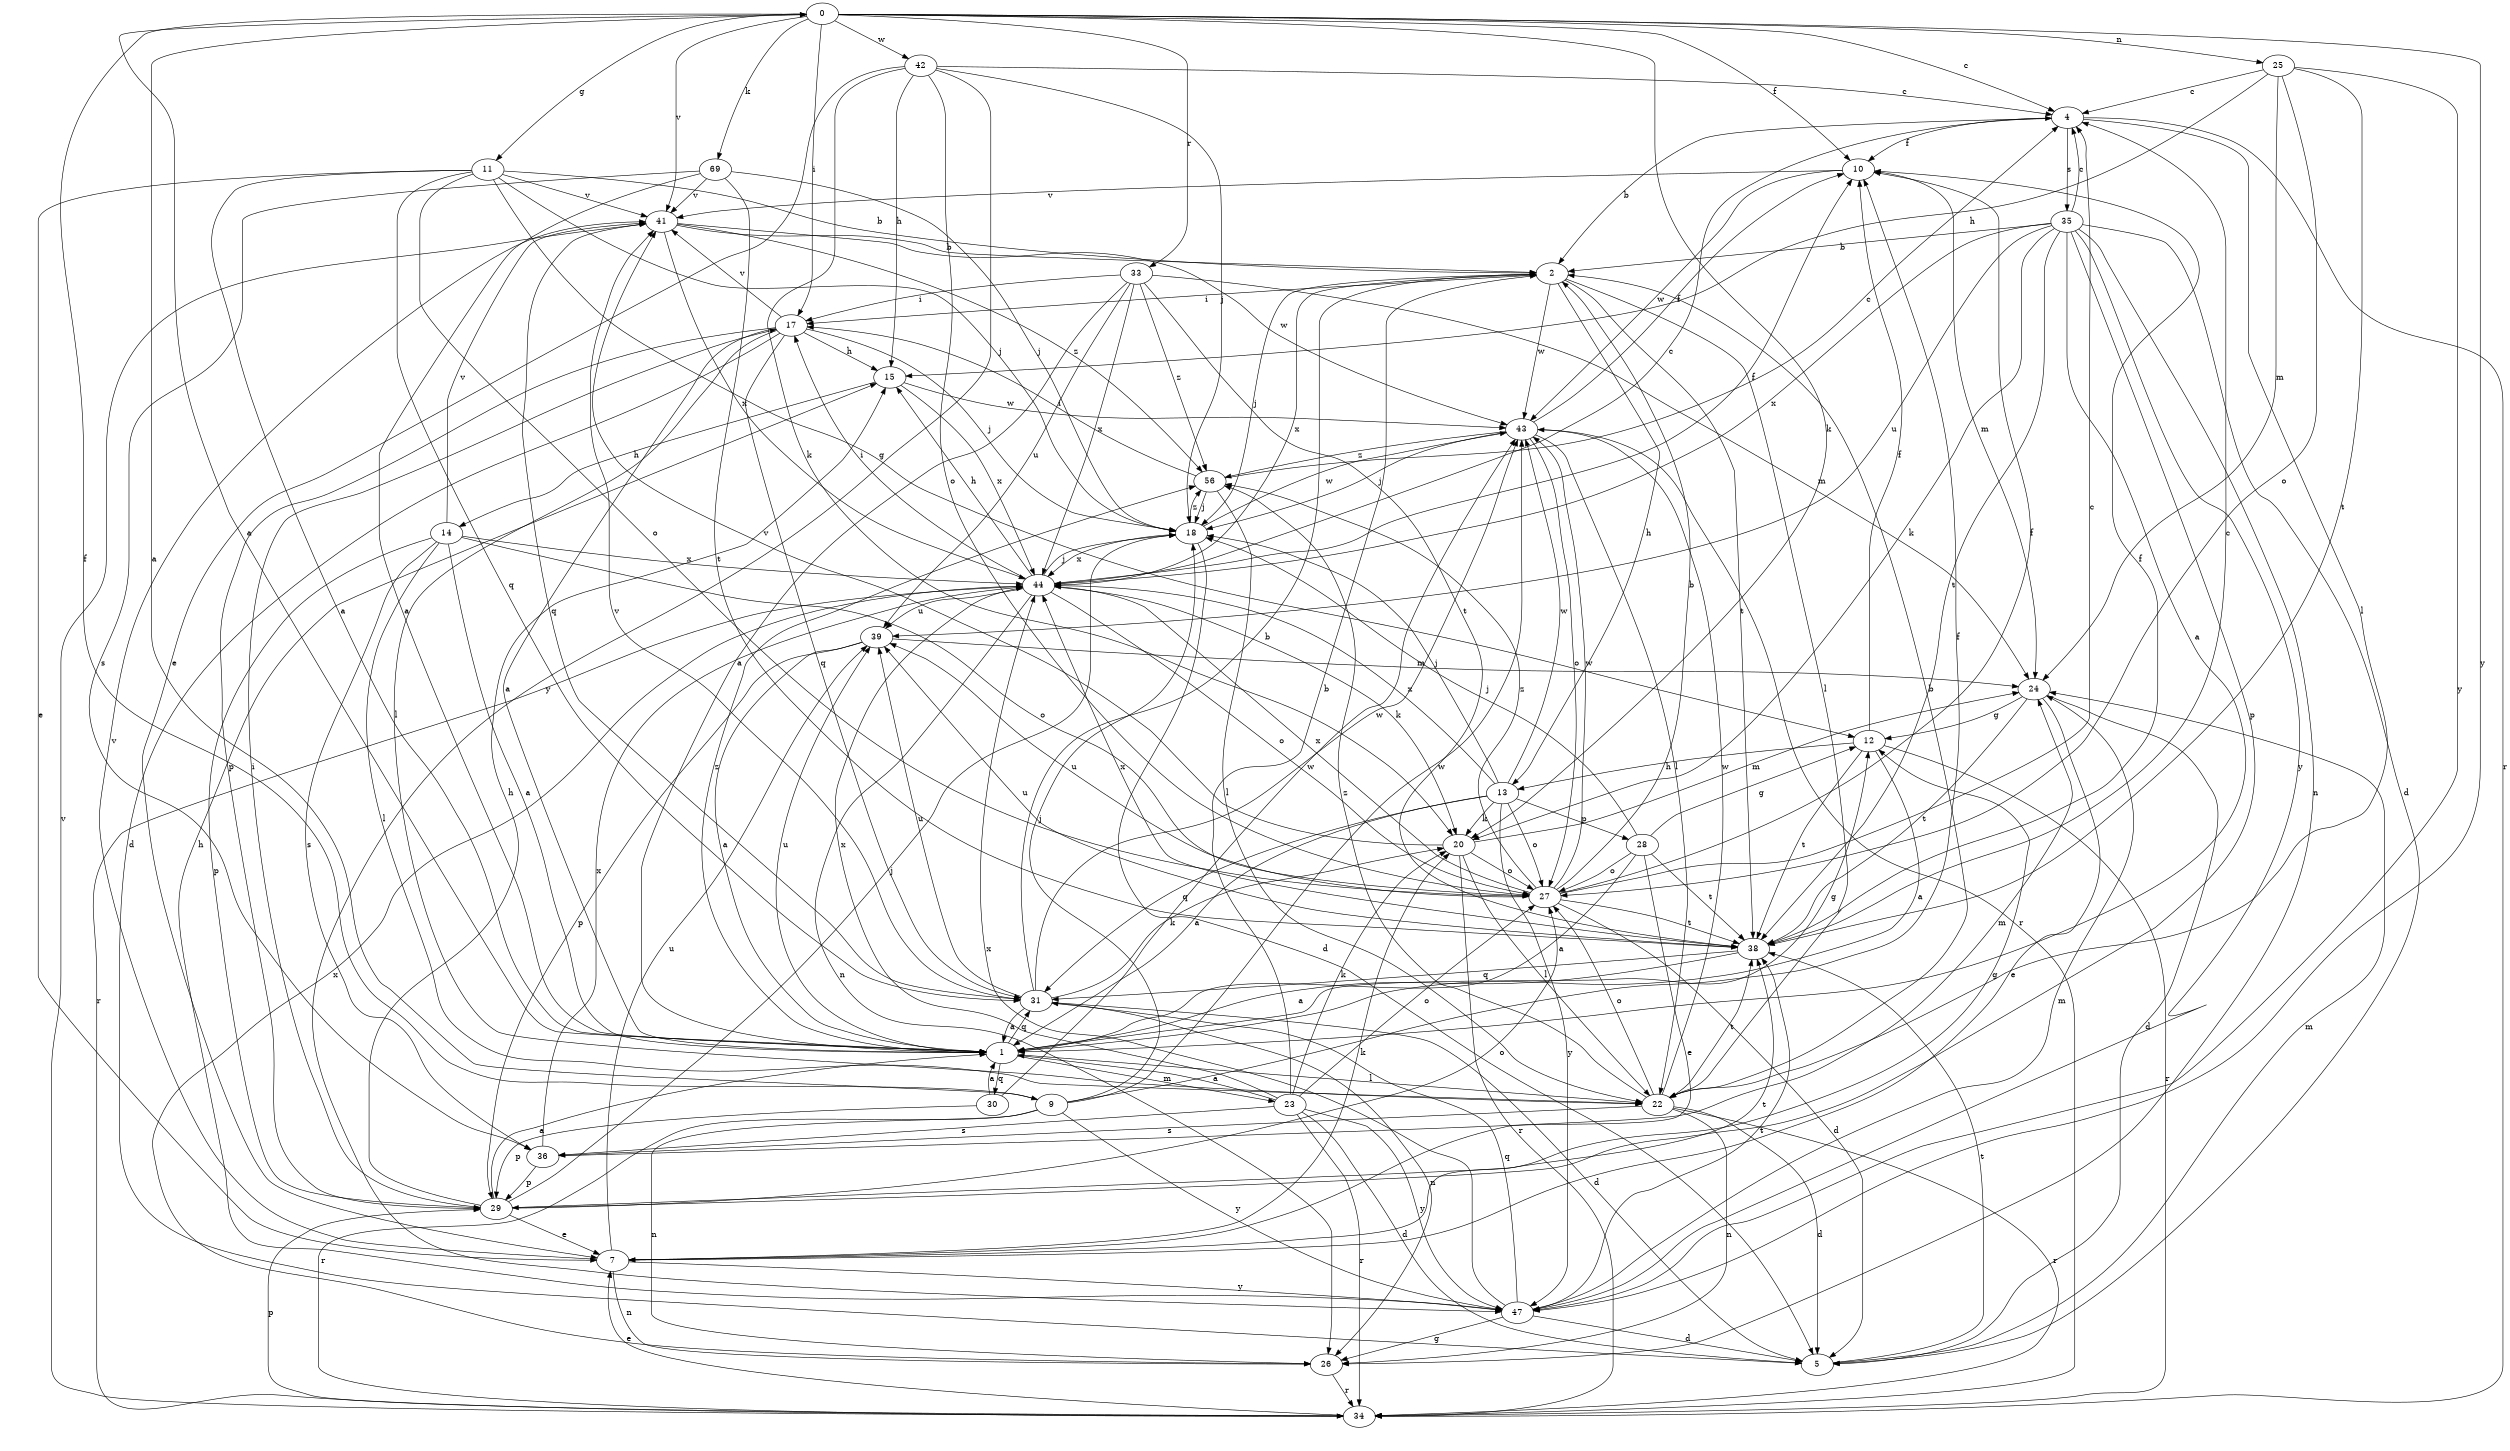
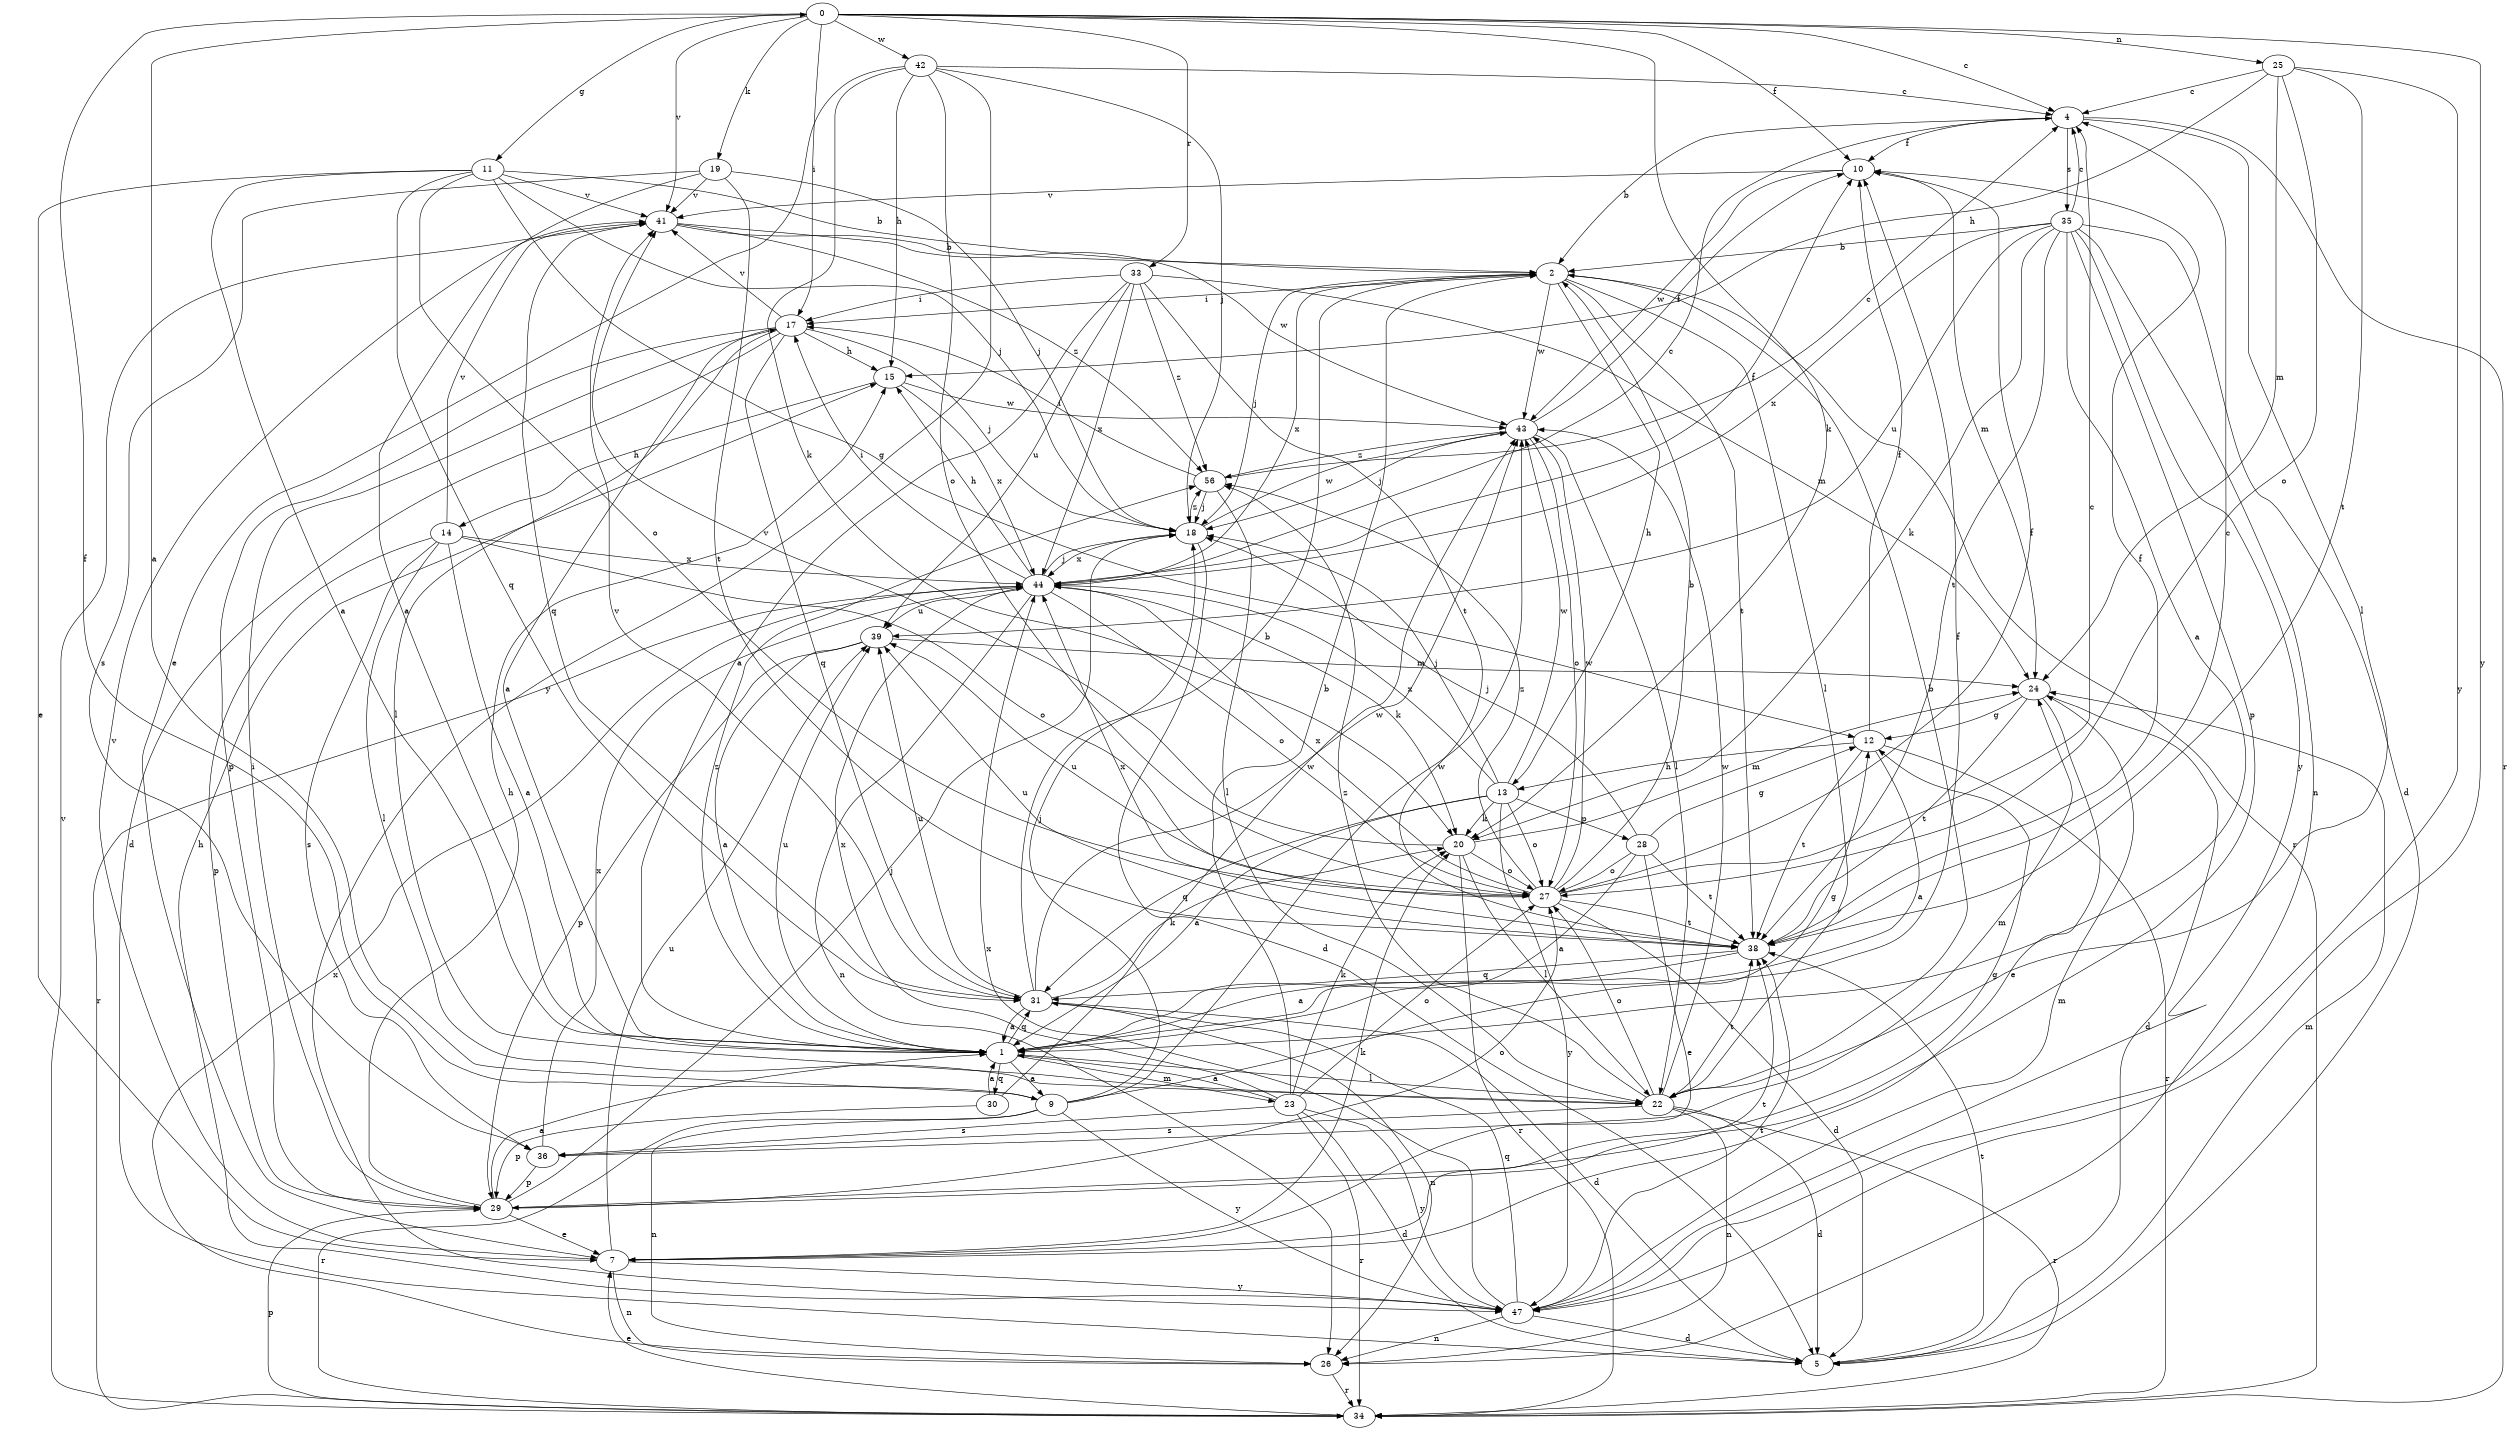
node "69": label "69" -> "19"
edge "1" -> "0": now "1" -> "9"
edge "41" -> "44": removed, label "x"
edge "43" -> "34": now "2" -> "34"
edge "47" -> "26": label "g" -> "n"
